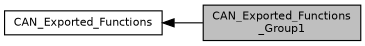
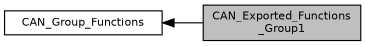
node "CAN_Exported_Functions": label "CAN_Exported_Functions" -> "CAN_Group_Functions"
